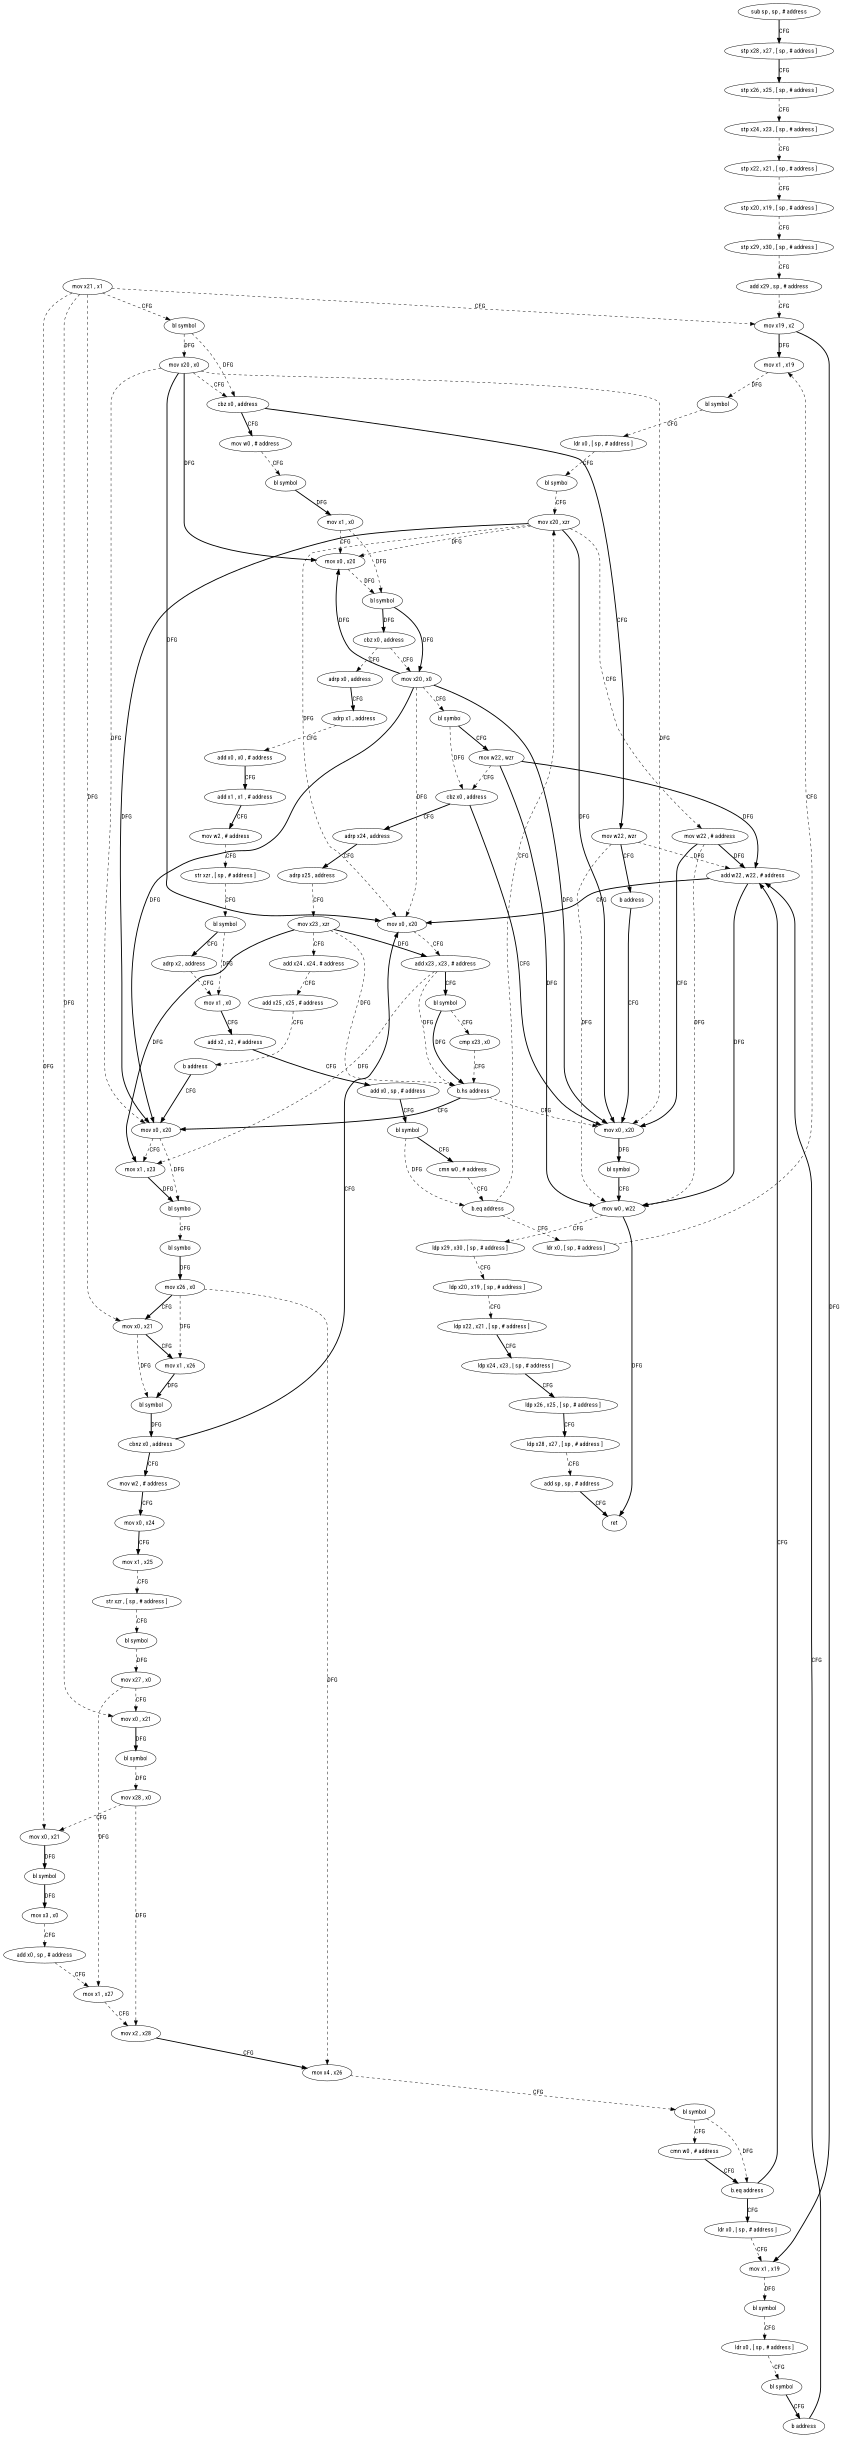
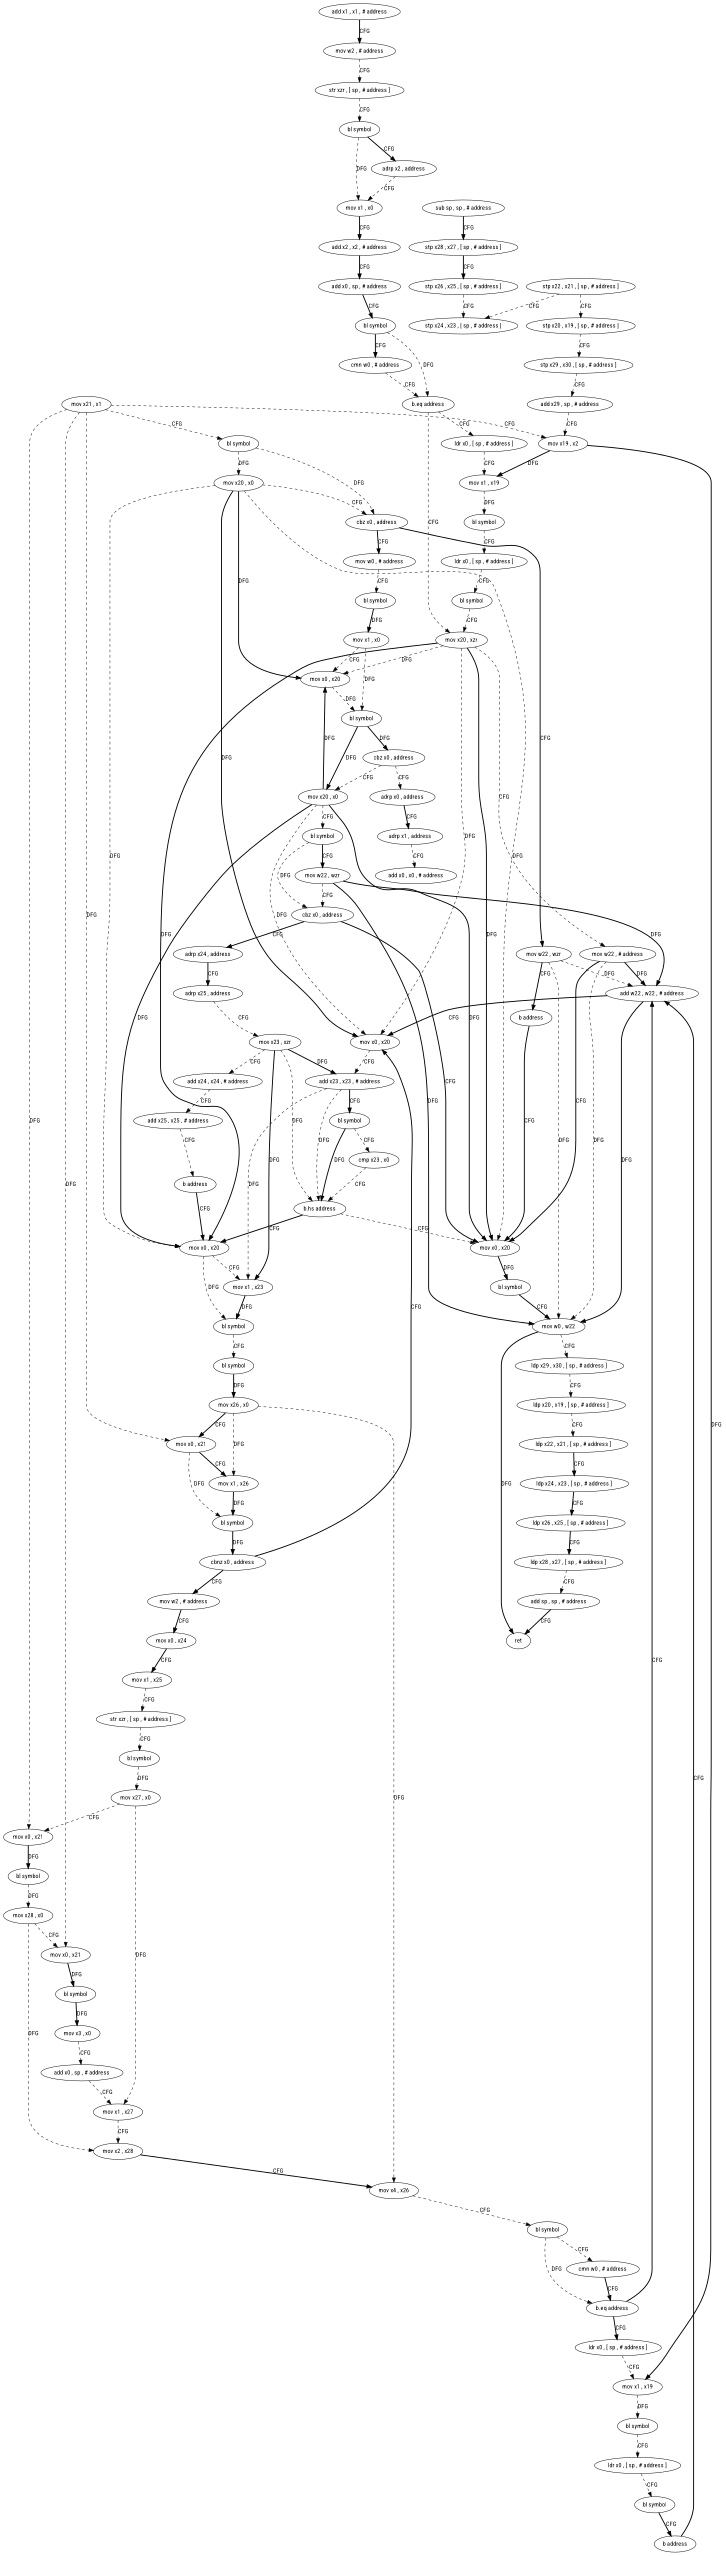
edge "stp x24 , x23 , [ sp , # address ]" -> "stp x22 , x21 , [ sp , # address ]": reversed
edge "add x0 , x0 , # address" -> "add x1 , x1 , # address": removed, label "CFG"
